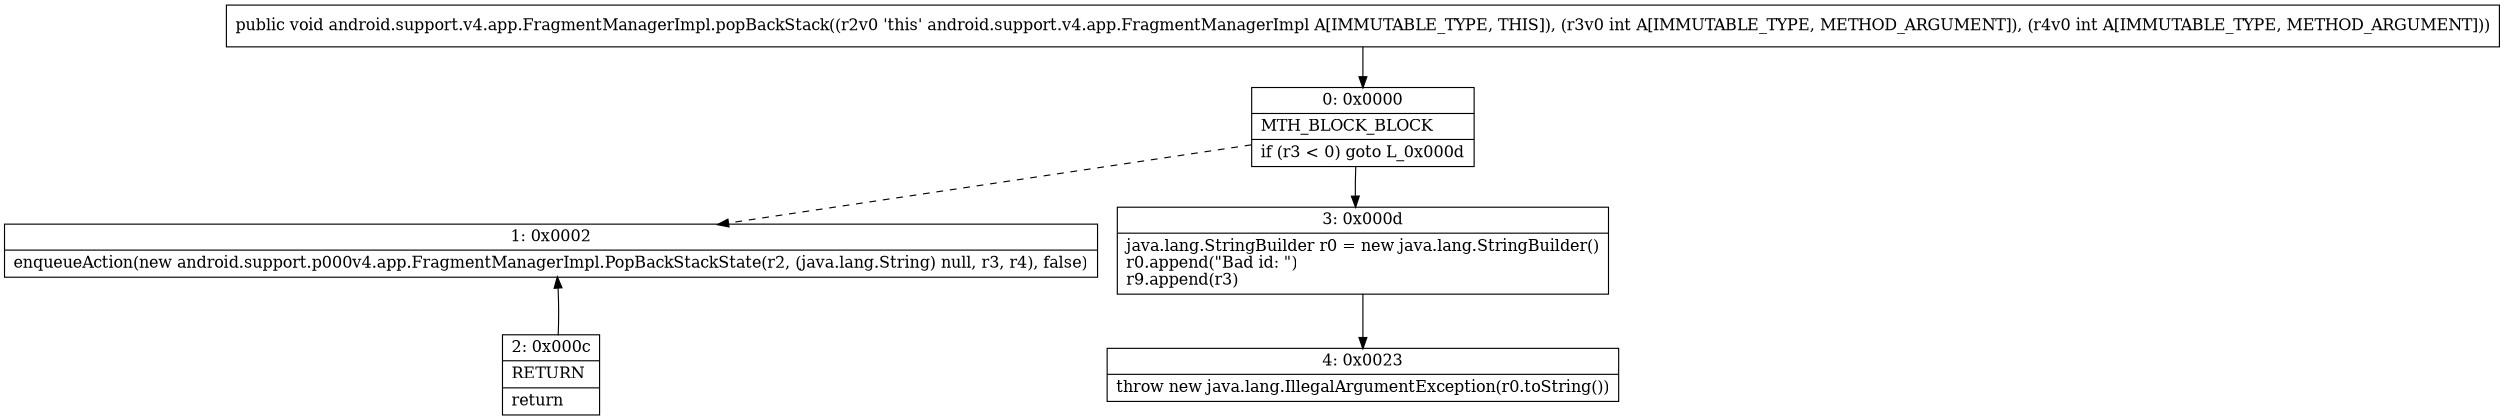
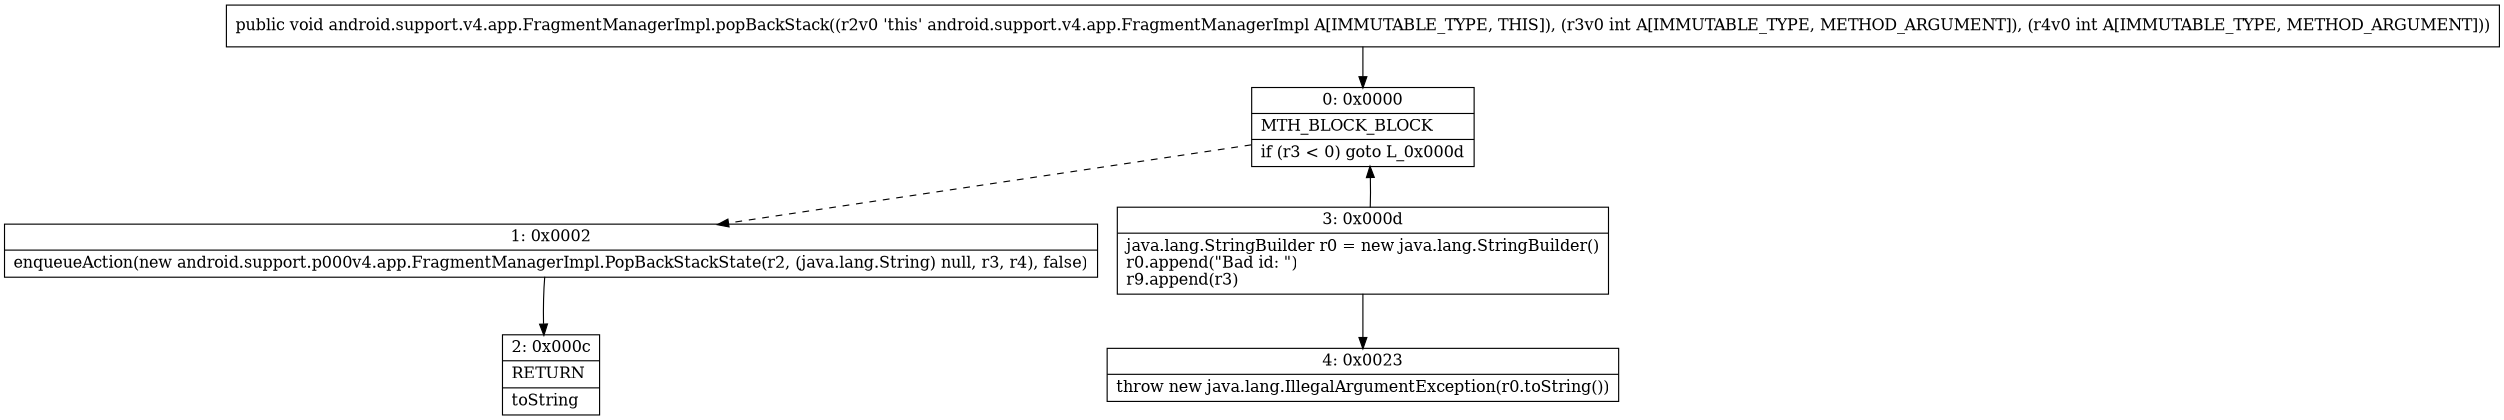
edge "0: 0x0000" -> "3: 0x000d": reversed
edge "2: 0x000c" -> "1: 0x0002": reversed
node "2: 0x000c": text "return" -> "toString"
